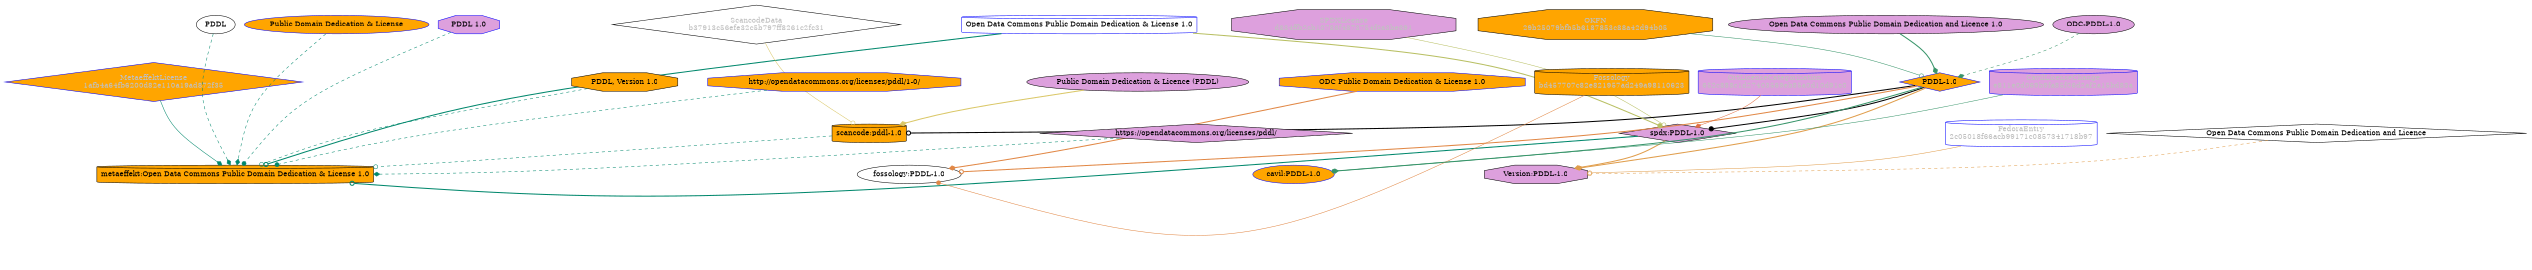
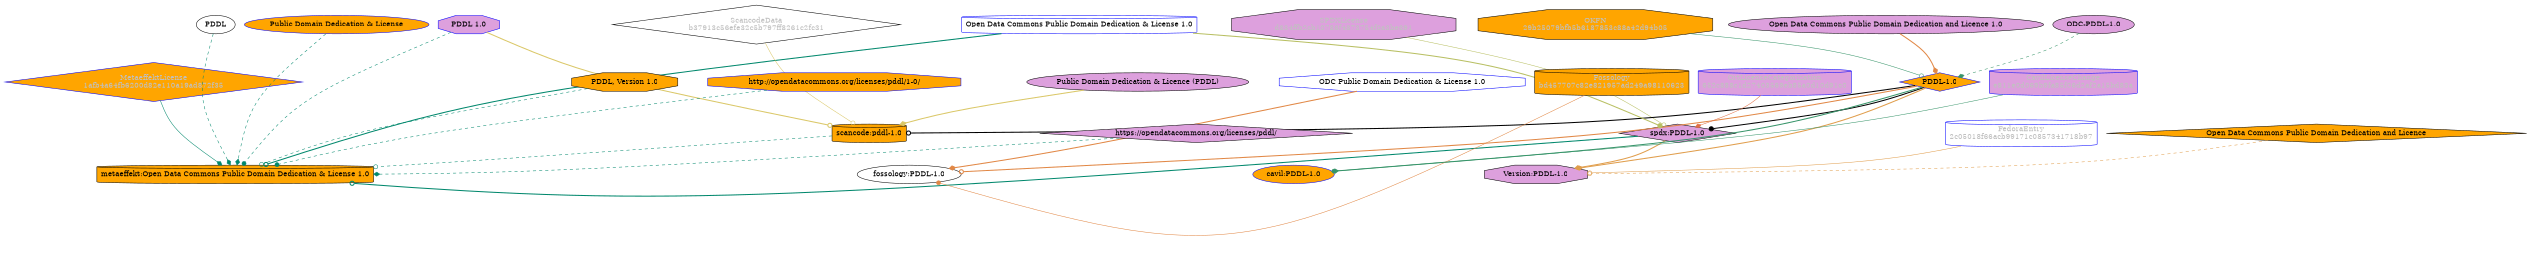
edge "Open Data Commons Public Domain Dedication and Licence 1.0" -> "PDDL-1.0": color #379469 -> #e18745
node "ODC Public Domain Dedication & License 1.0": fillcolor orange -> white
edge "PDDL 1.0" -> "scancode:pddl-1.0": added
node "Open Data Commons Public Domain Dedication and Licence": fillcolor white -> orange
